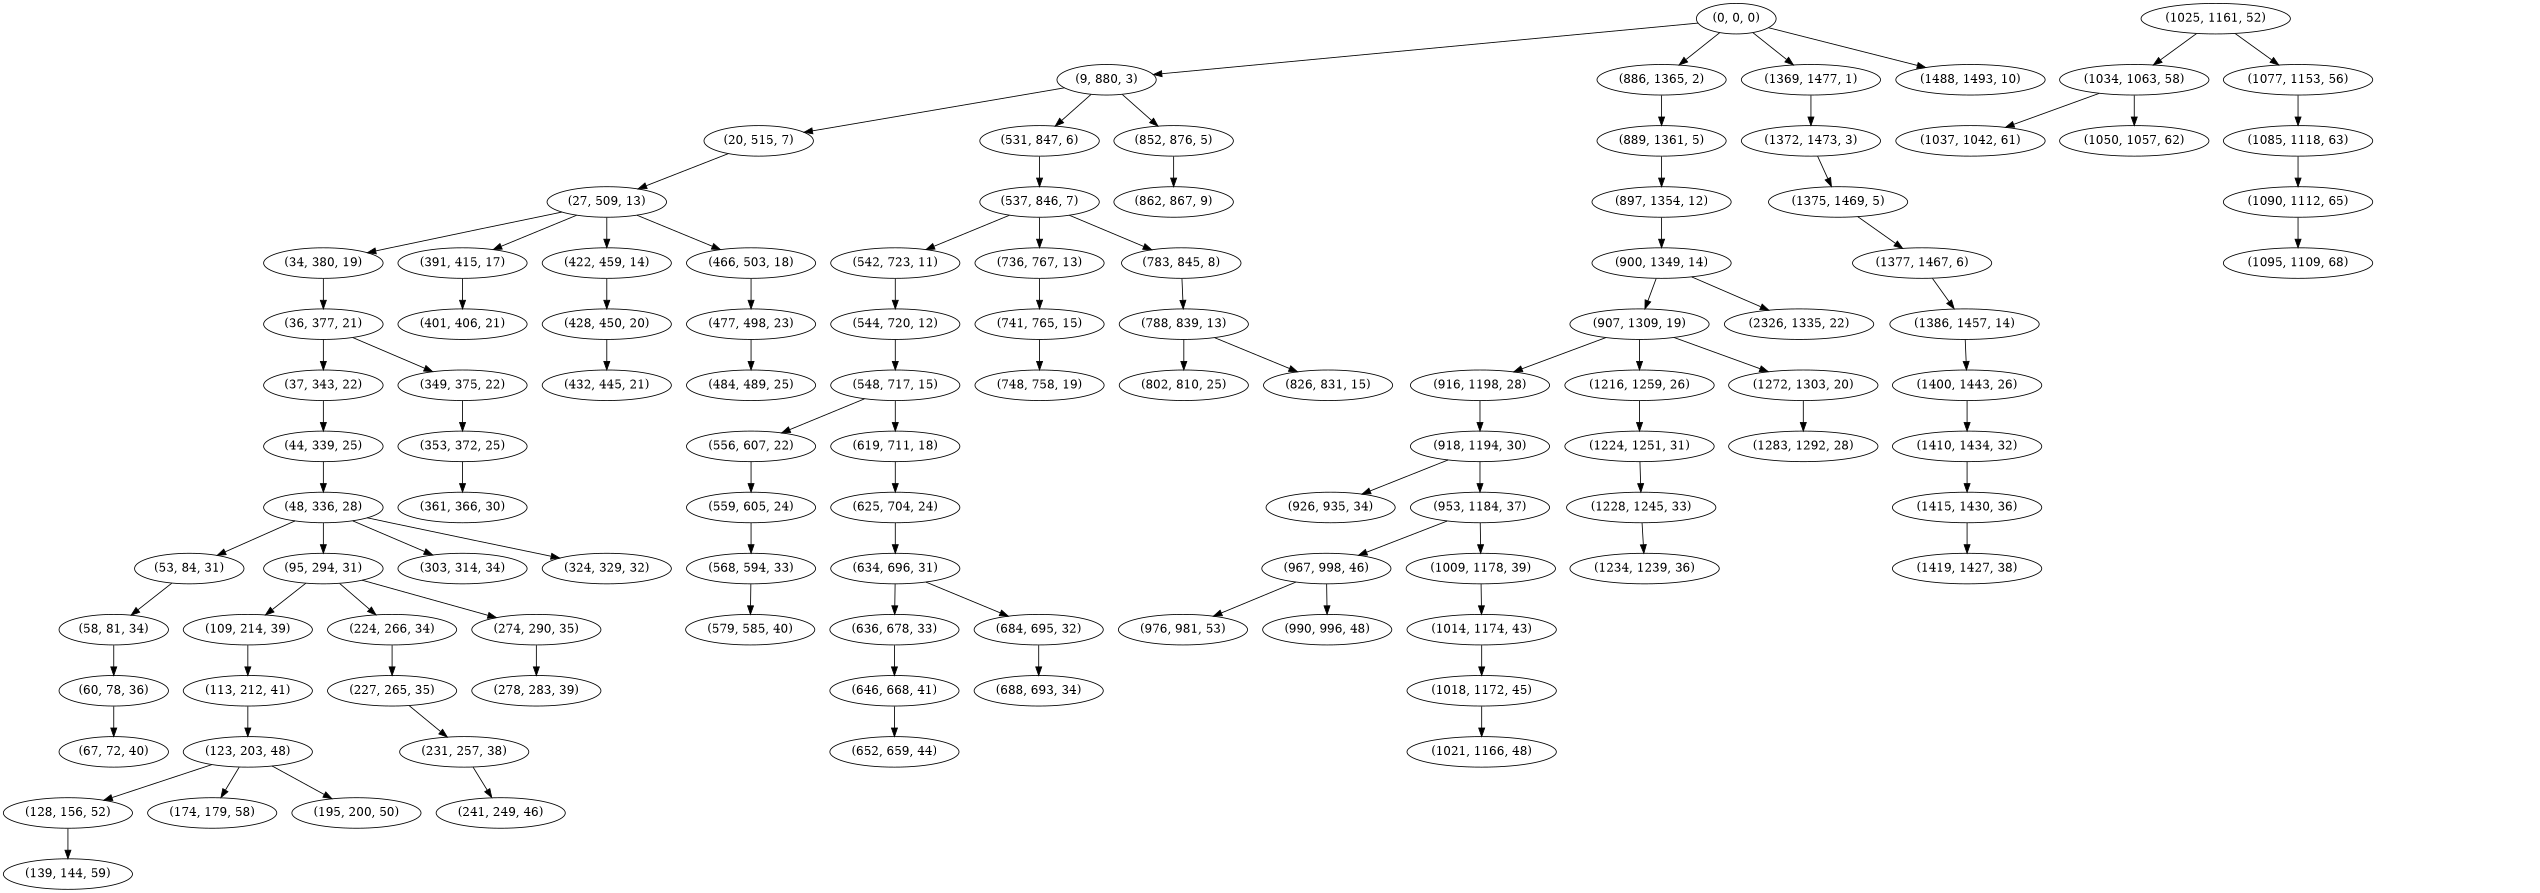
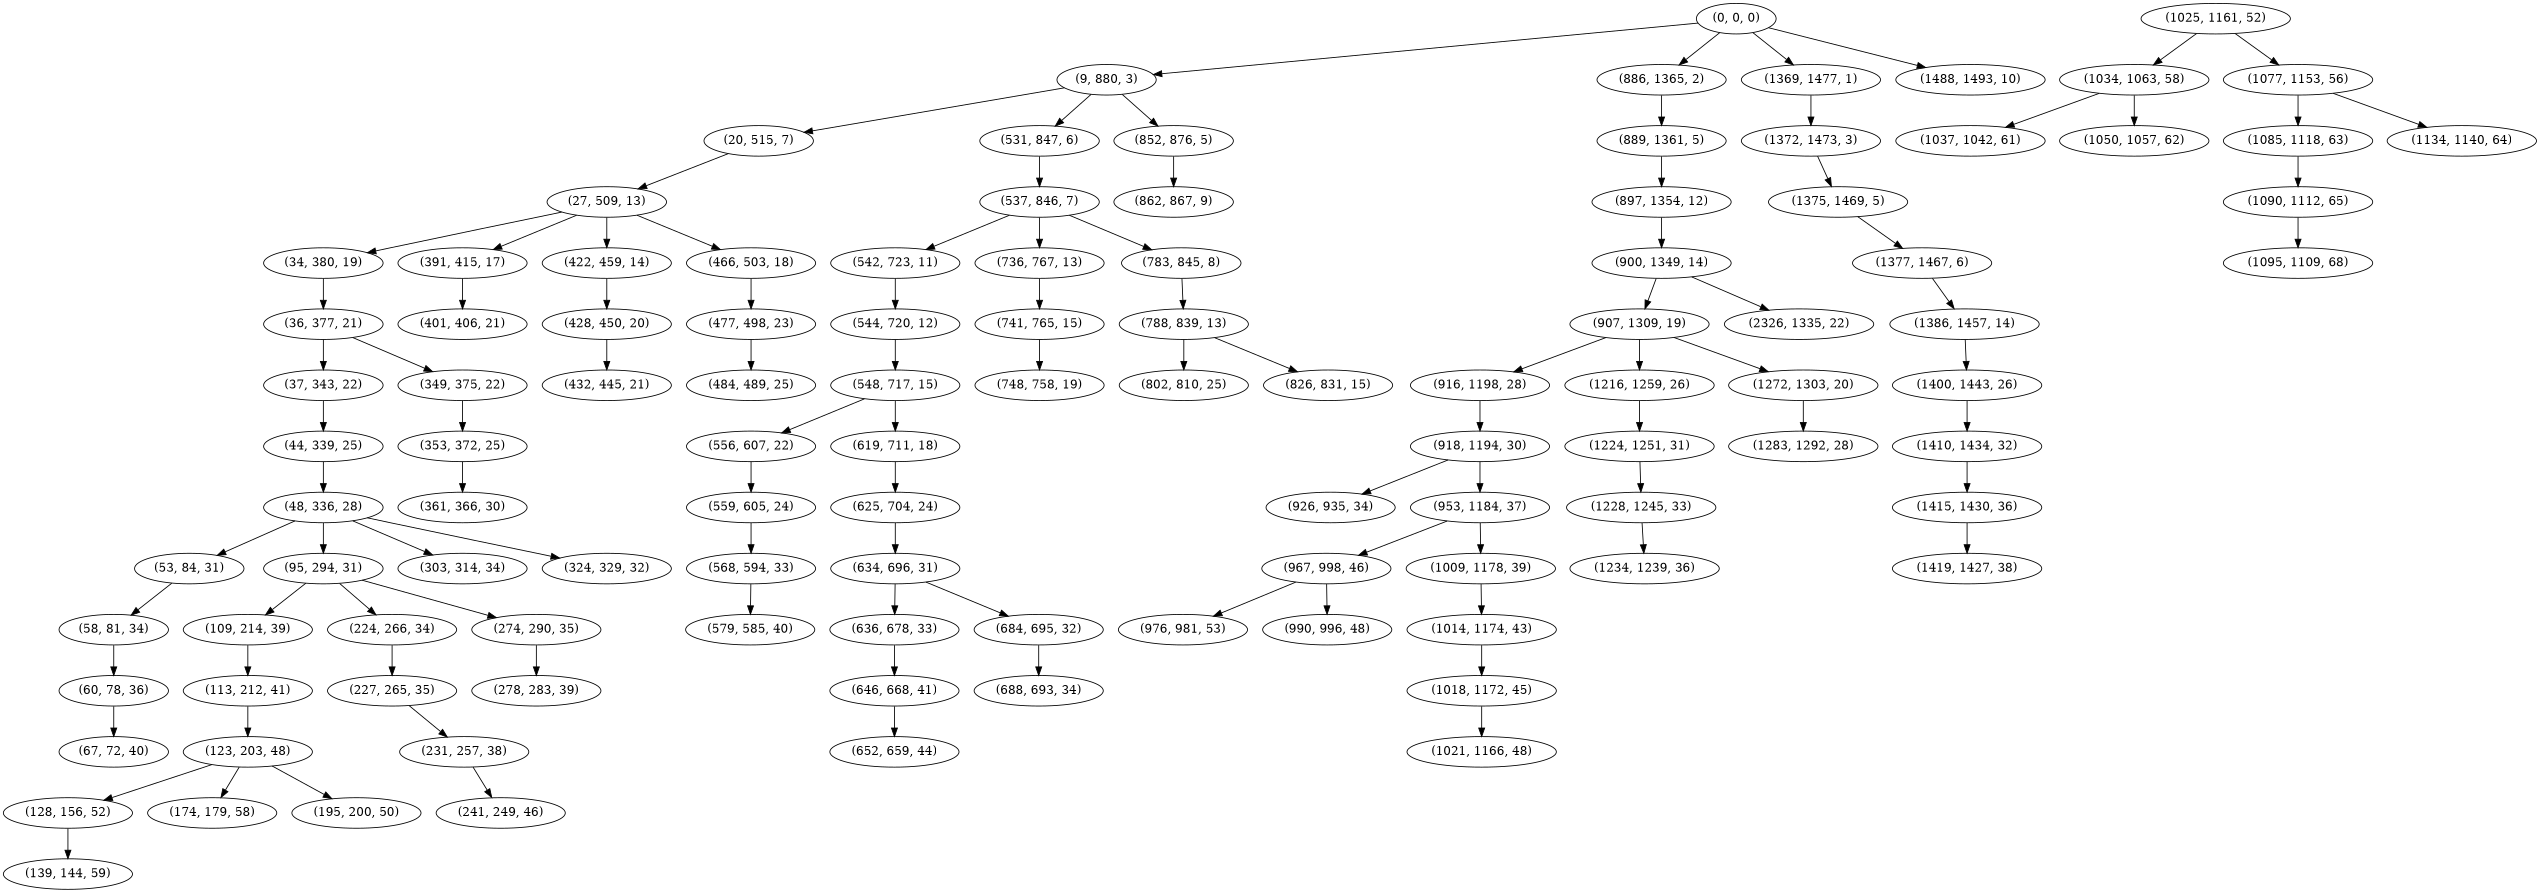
node "(1134, 1140, 64)": added
